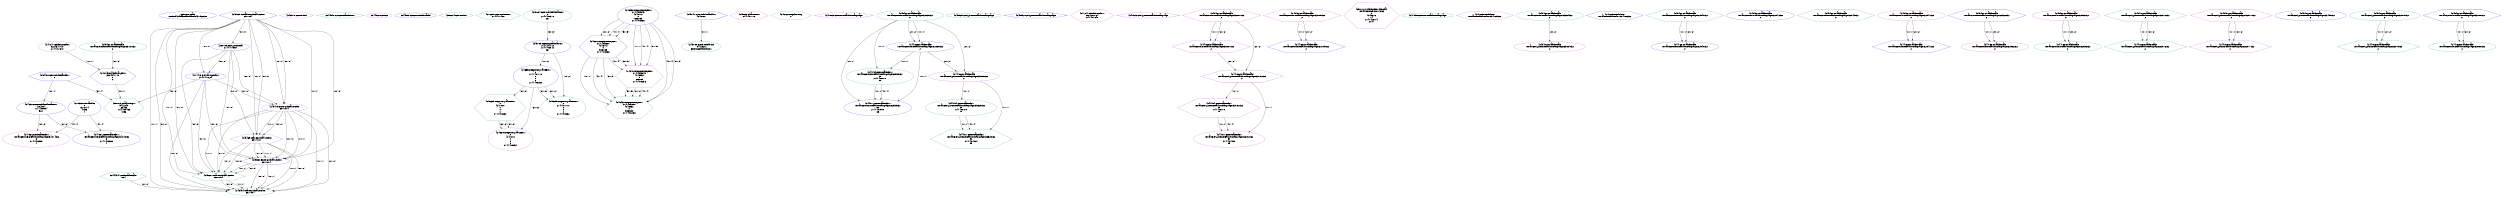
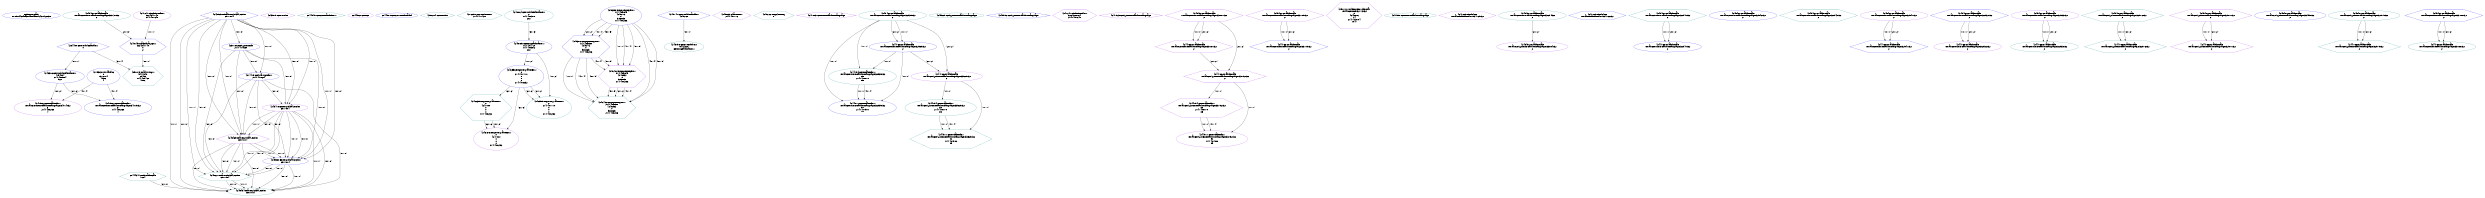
edge "4214413.GetStartupInfoW 2147417624" -> "4250073.LoadStringW 9441340 65485 2147409468 4096": now "4214413.GetStartupInfoW 2147417624" -> "4245469.LeaveCriticalSection 6917004"
